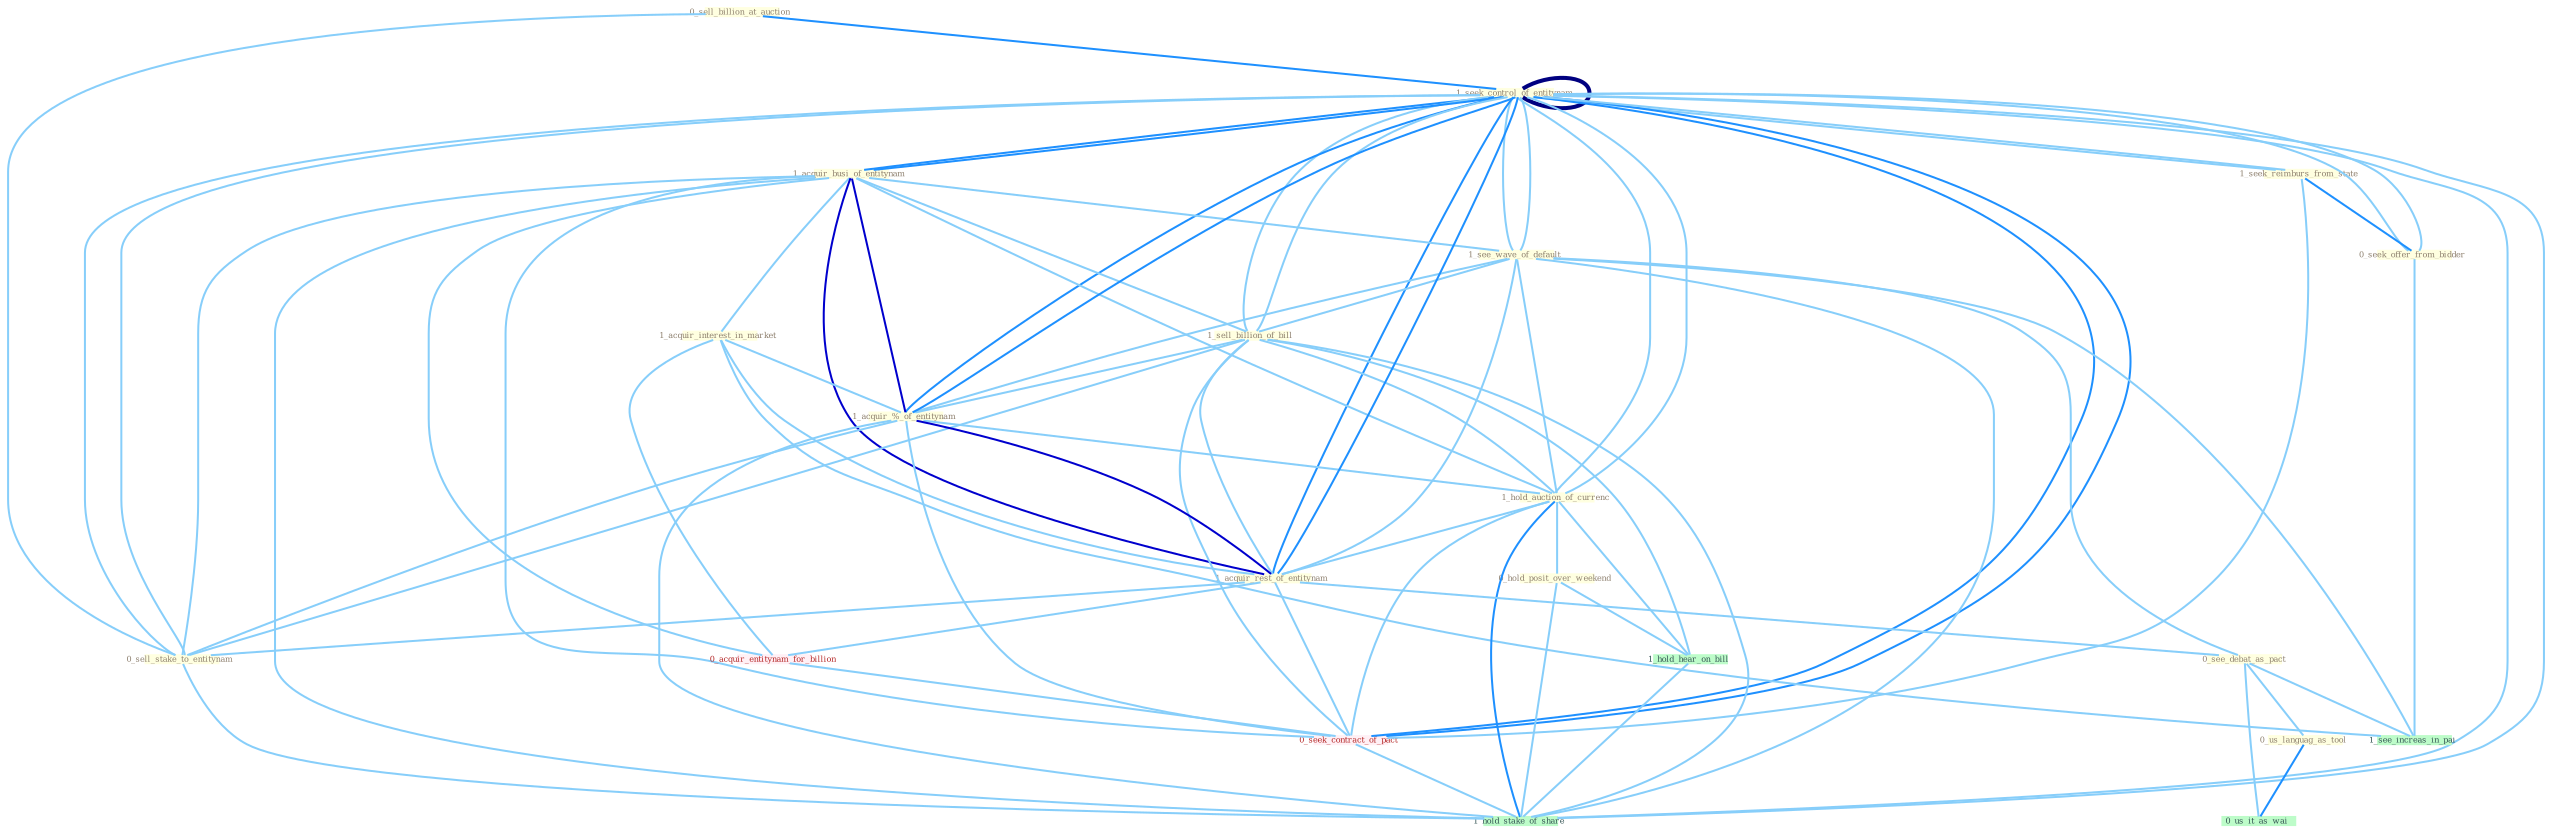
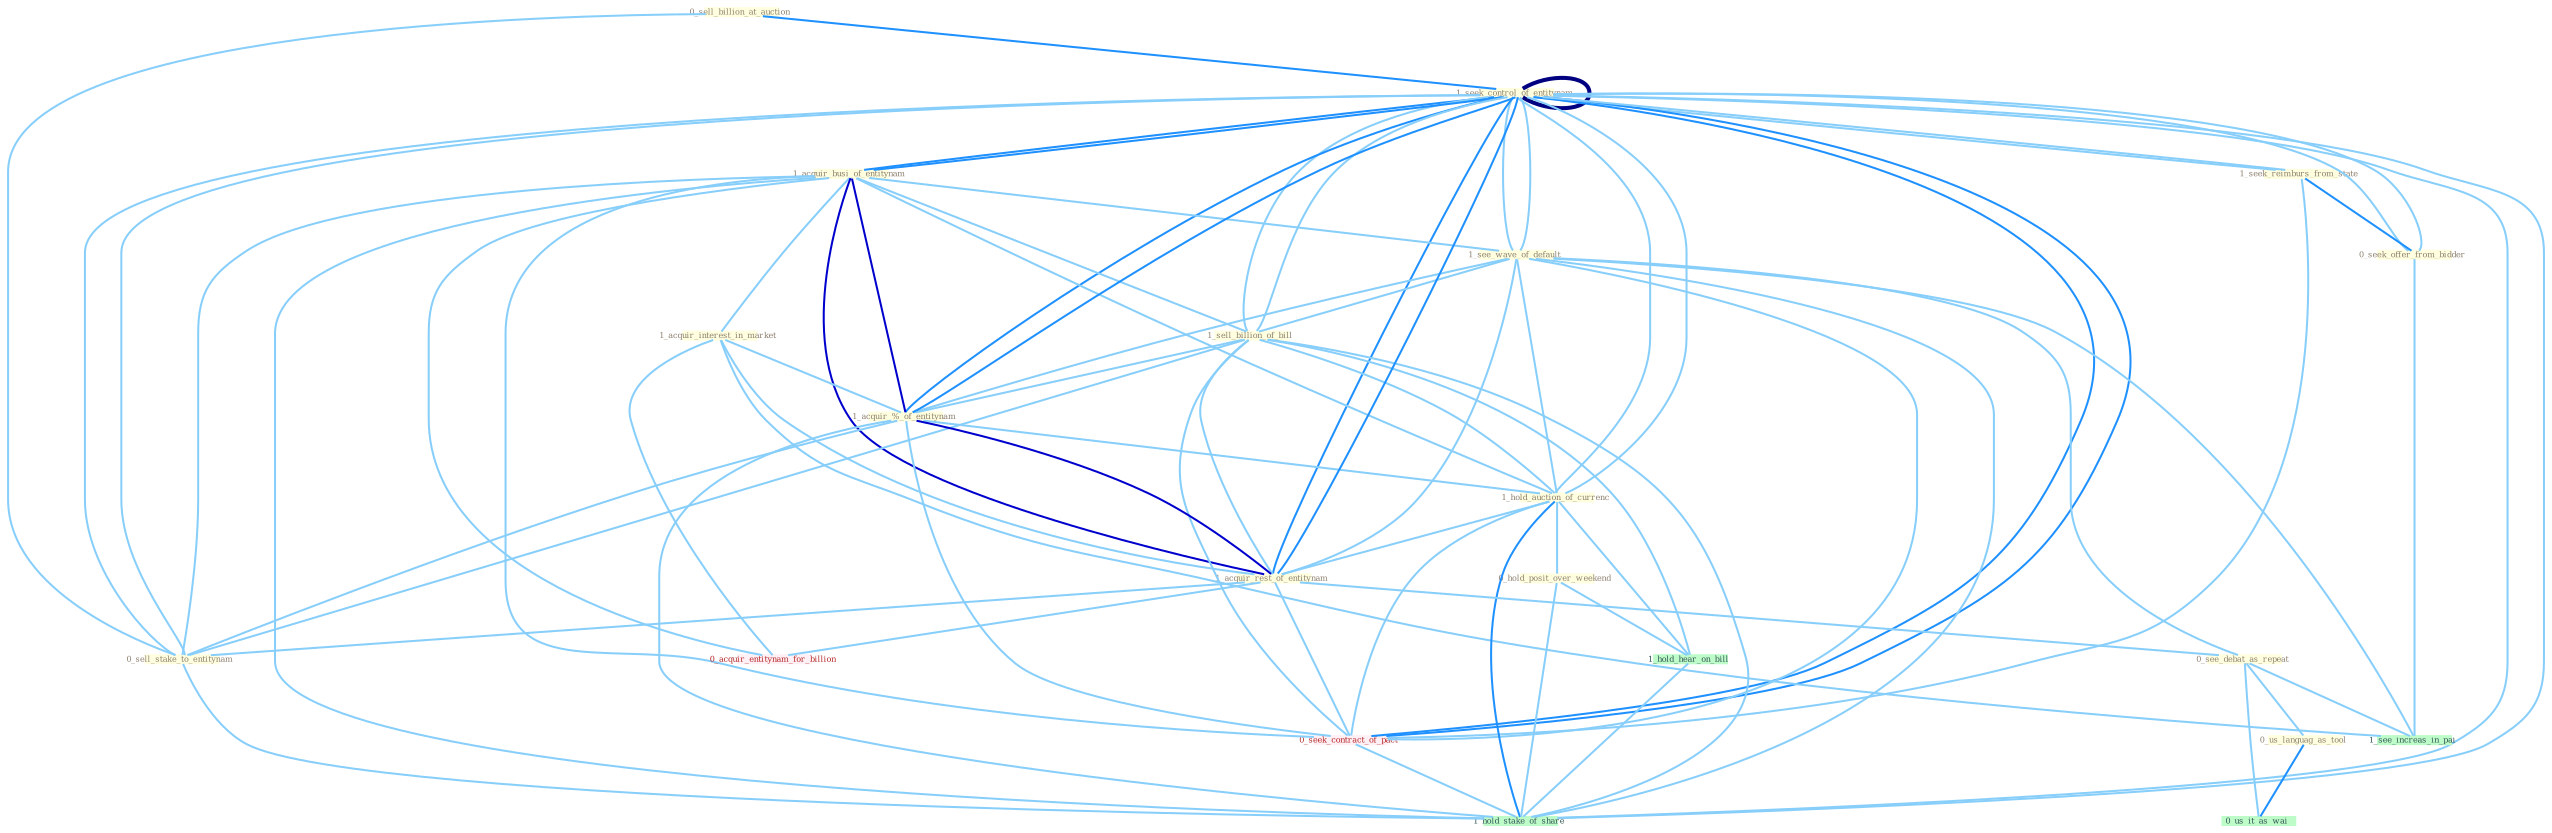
node "0_see_debat_as_pact": label "0_see_debat_as_pact" -> "0_see_debat_as_repeat"
edge "0_acquir_entitynam_for_billion" -- "0_seek_contract_of_pact": now "1_see_wave_of_default" -- "0_seek_contract_of_pact"
